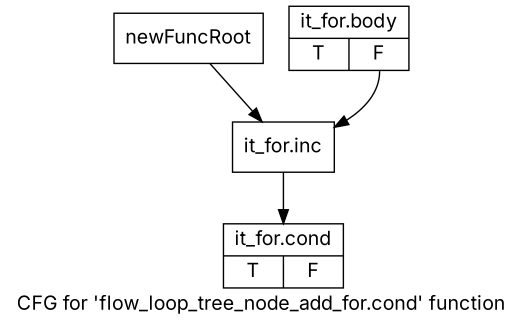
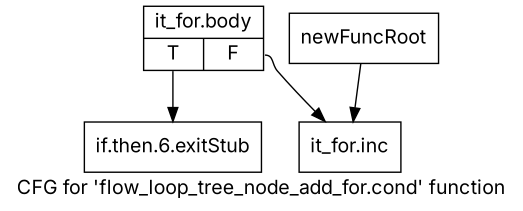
node "if.then.6.exitStub": added
node "it_for.cond": removed
